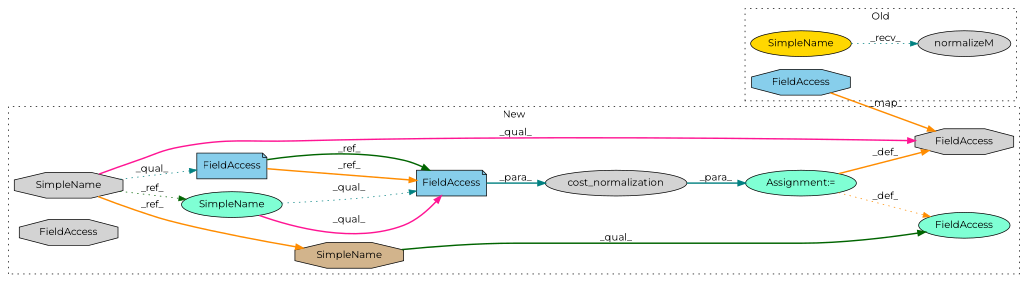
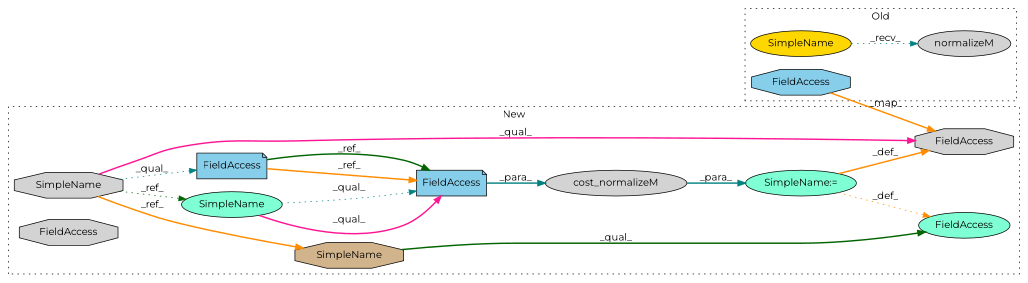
node "cost_normalization": label "cost_normalization" -> "cost_normalizeM"
node "Assignment:=": label "Assignment:=" -> "SimpleName:="
